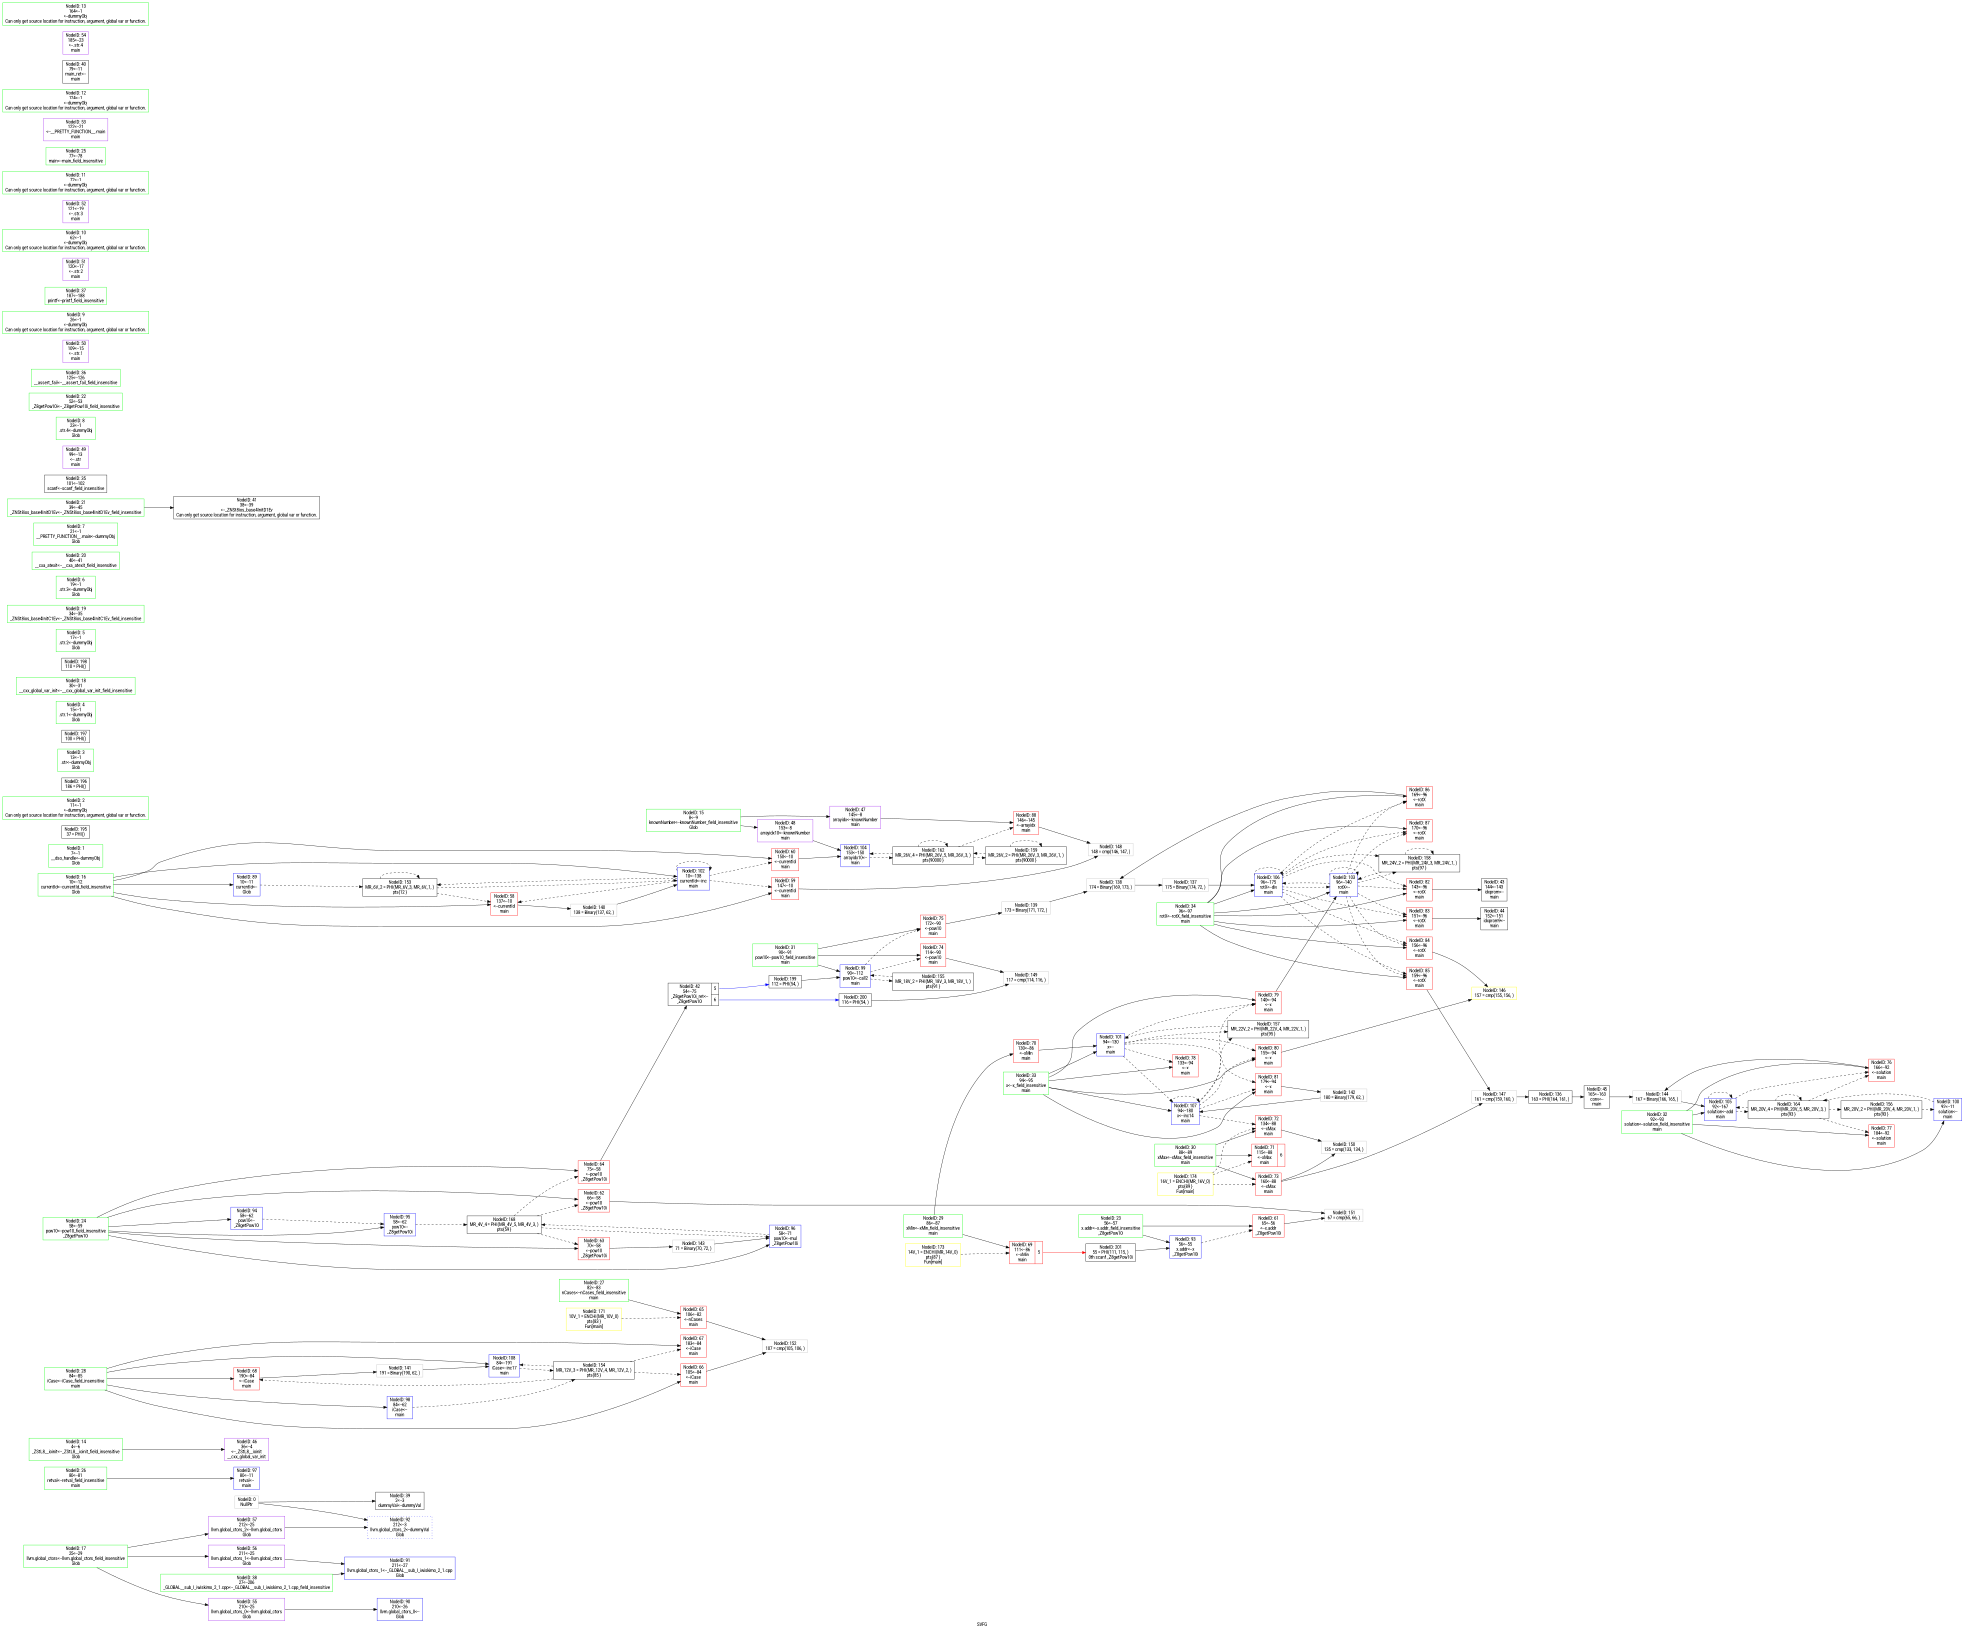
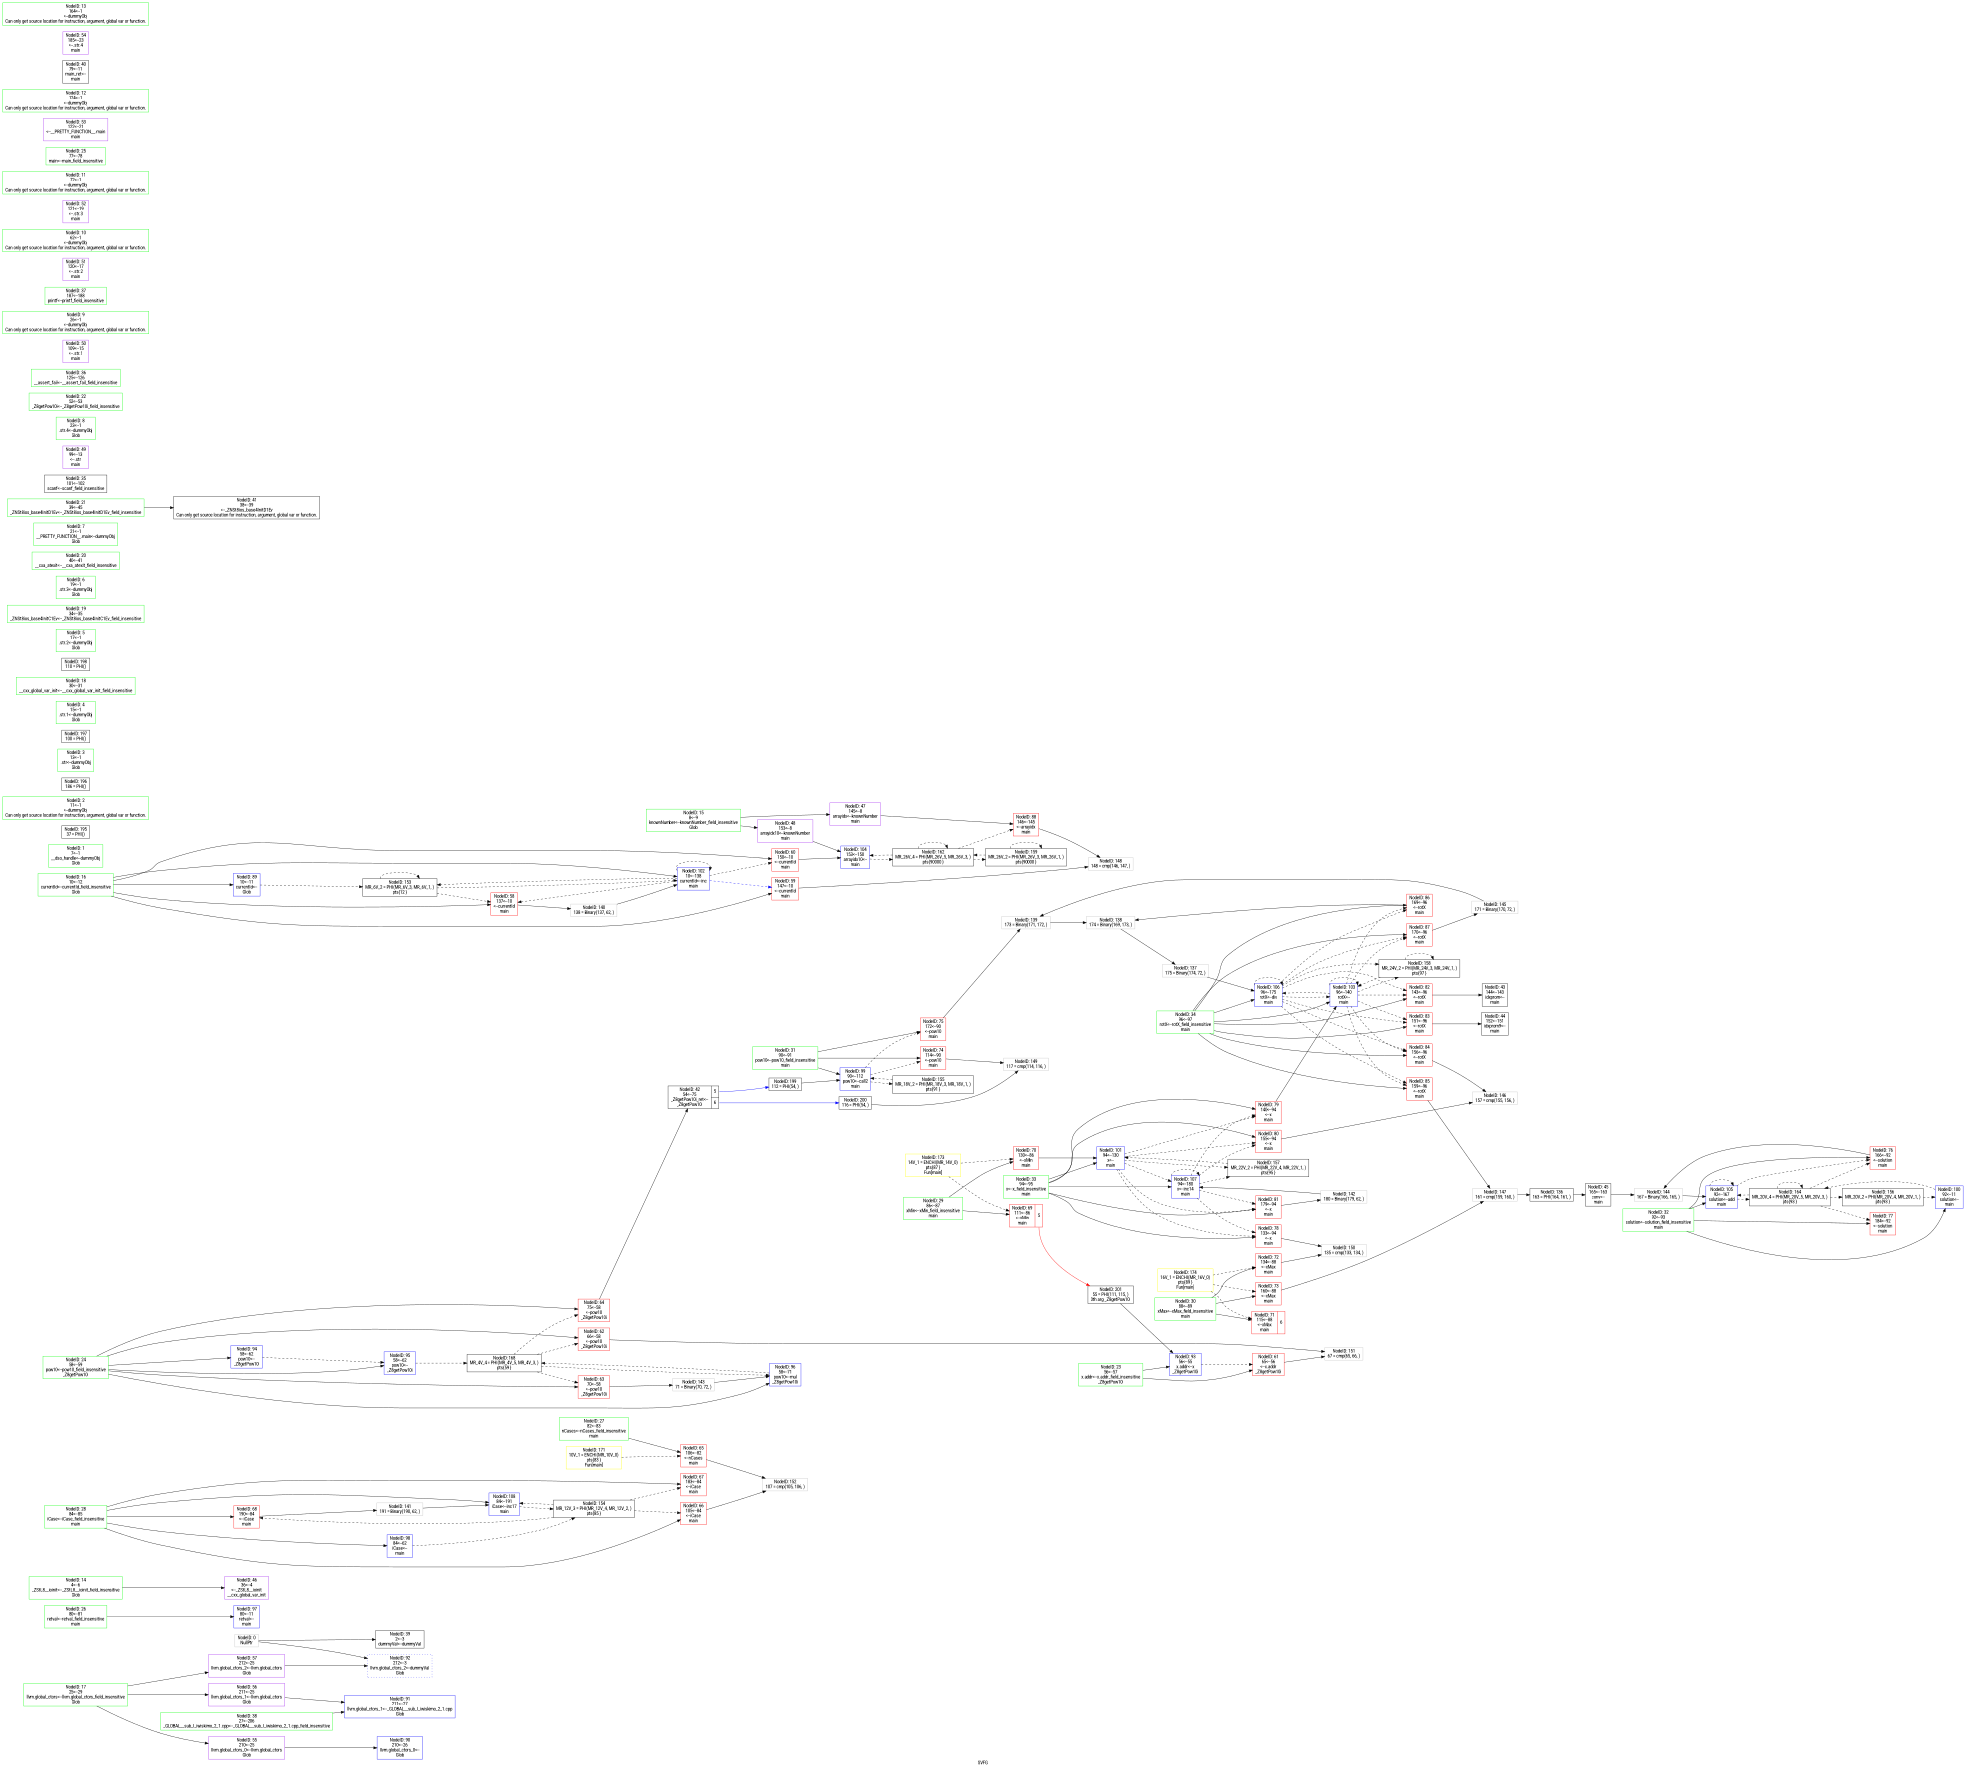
edge "NodeID: 102" -> "NodeID: 59": color black -> blue
node "NodeID: 145": added
node "NodeID: 146": color yellow -> grey
edge "NodeID: 107" -> "NodeID: 72": now "NodeID: 107" -> "NodeID: 78"
edge "NodeID: 173" -> "NodeID: 70": added
edge "NodeID: 73" -> "NodeID: 150": now "NodeID: 78" -> "NodeID: 150"
node "NodeID: 201": text "0th scanf _Z8getPow10i" -> "0th arg _Z8getPow10i"
